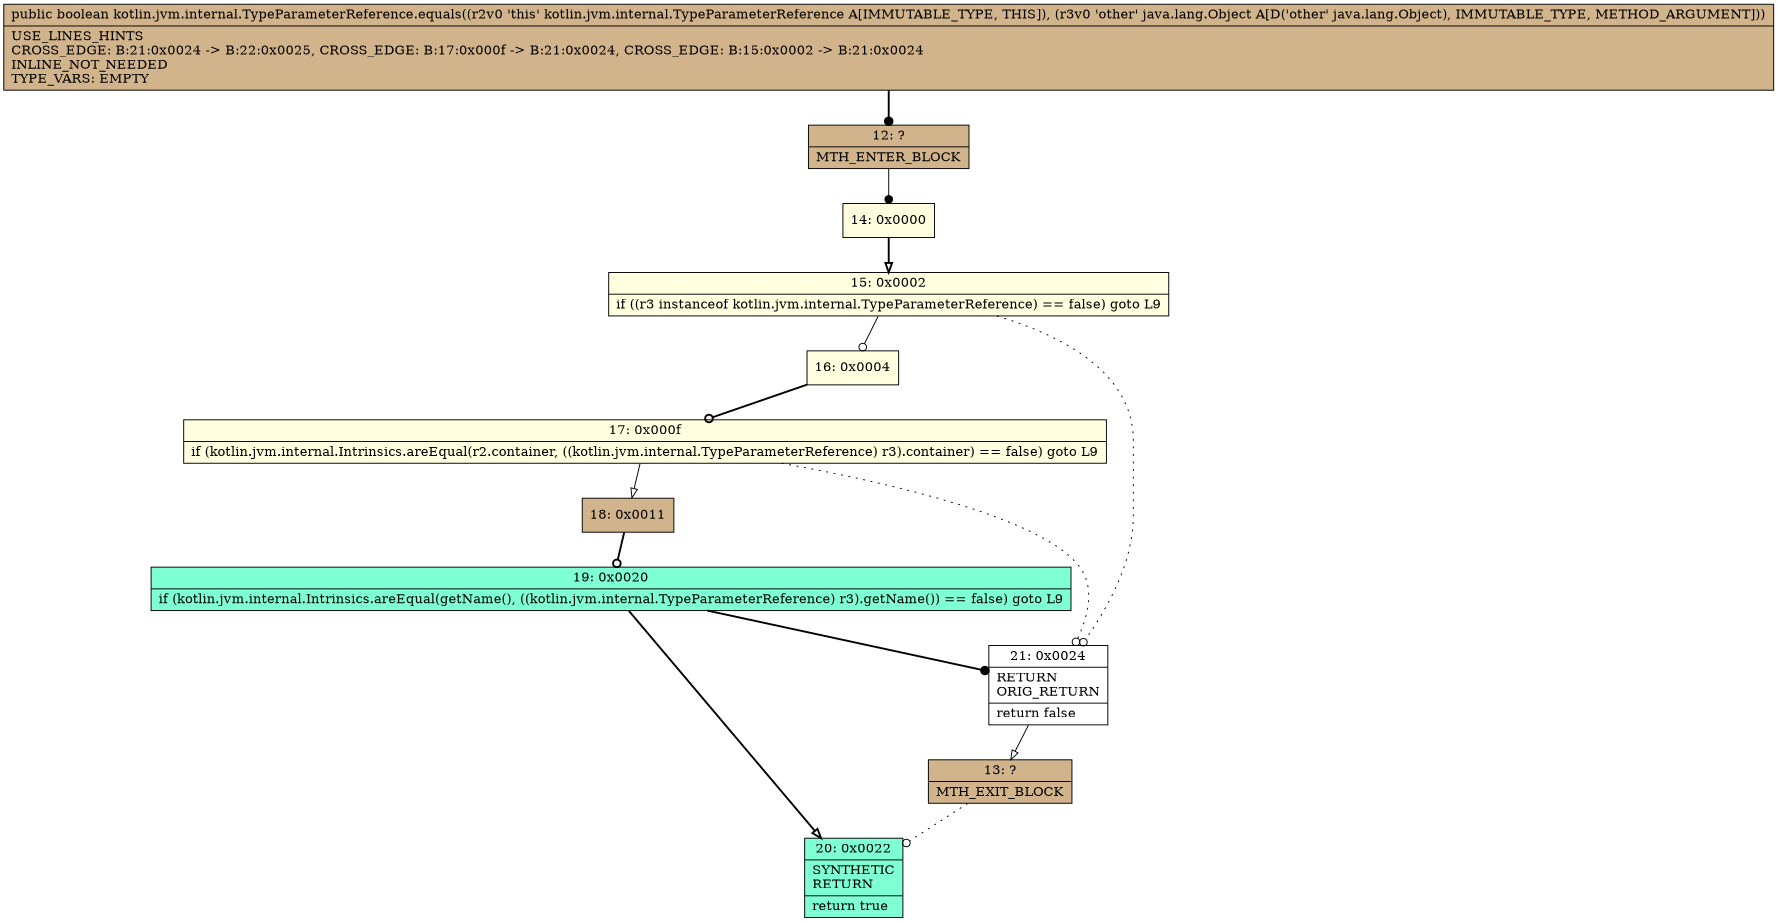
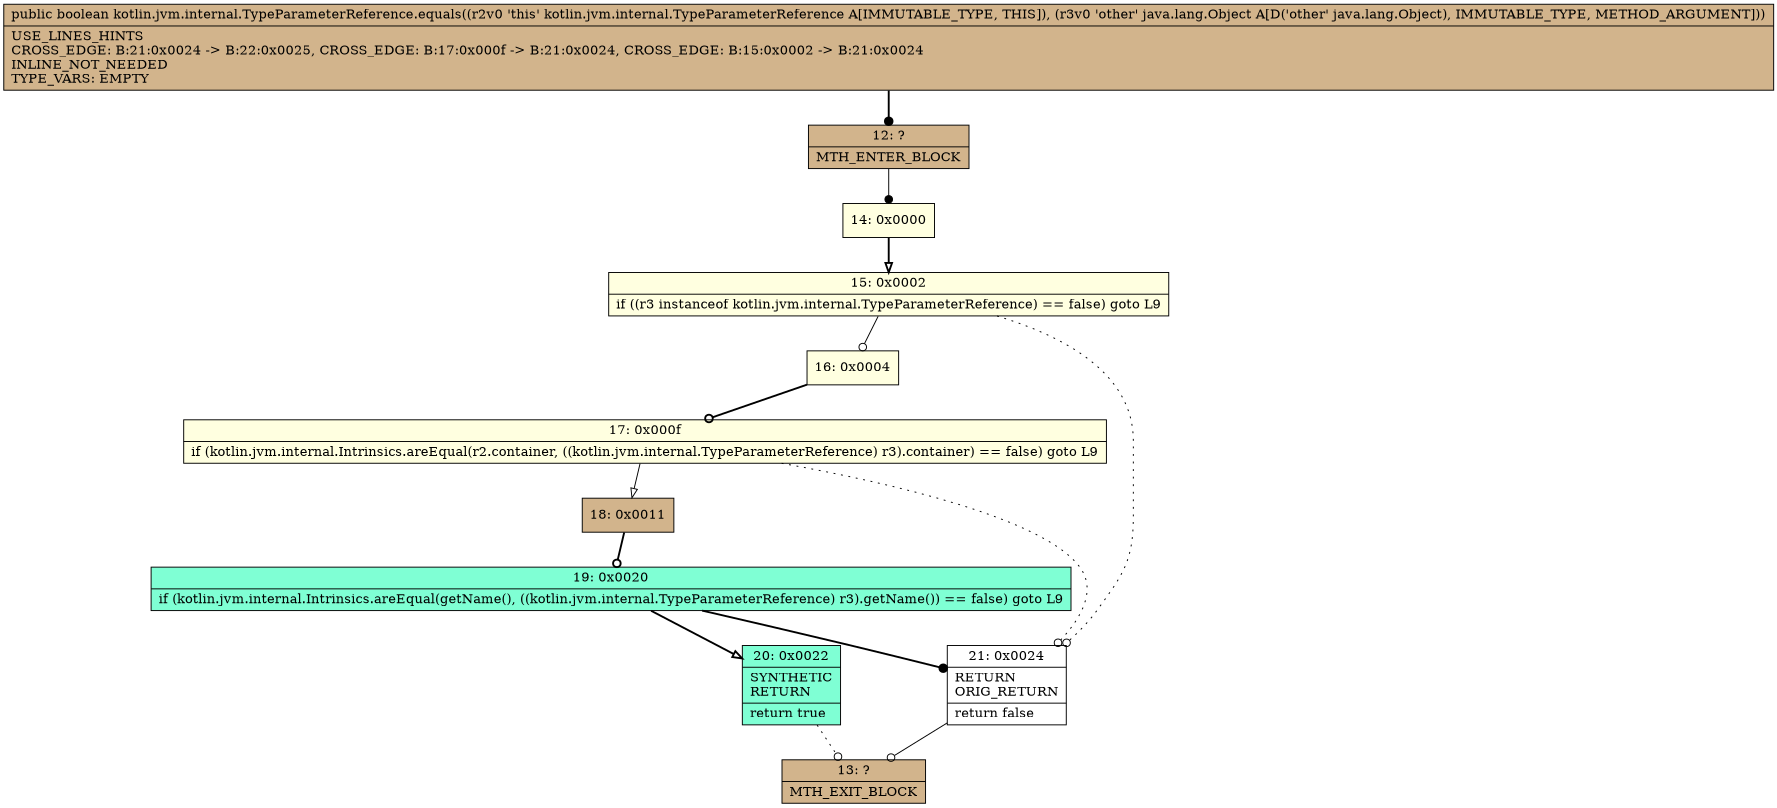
edge "21: 0x0024" -> "13: ?": arrowhead onormal -> odot
edge "13: ?" -> "20: 0x0022": reversed
